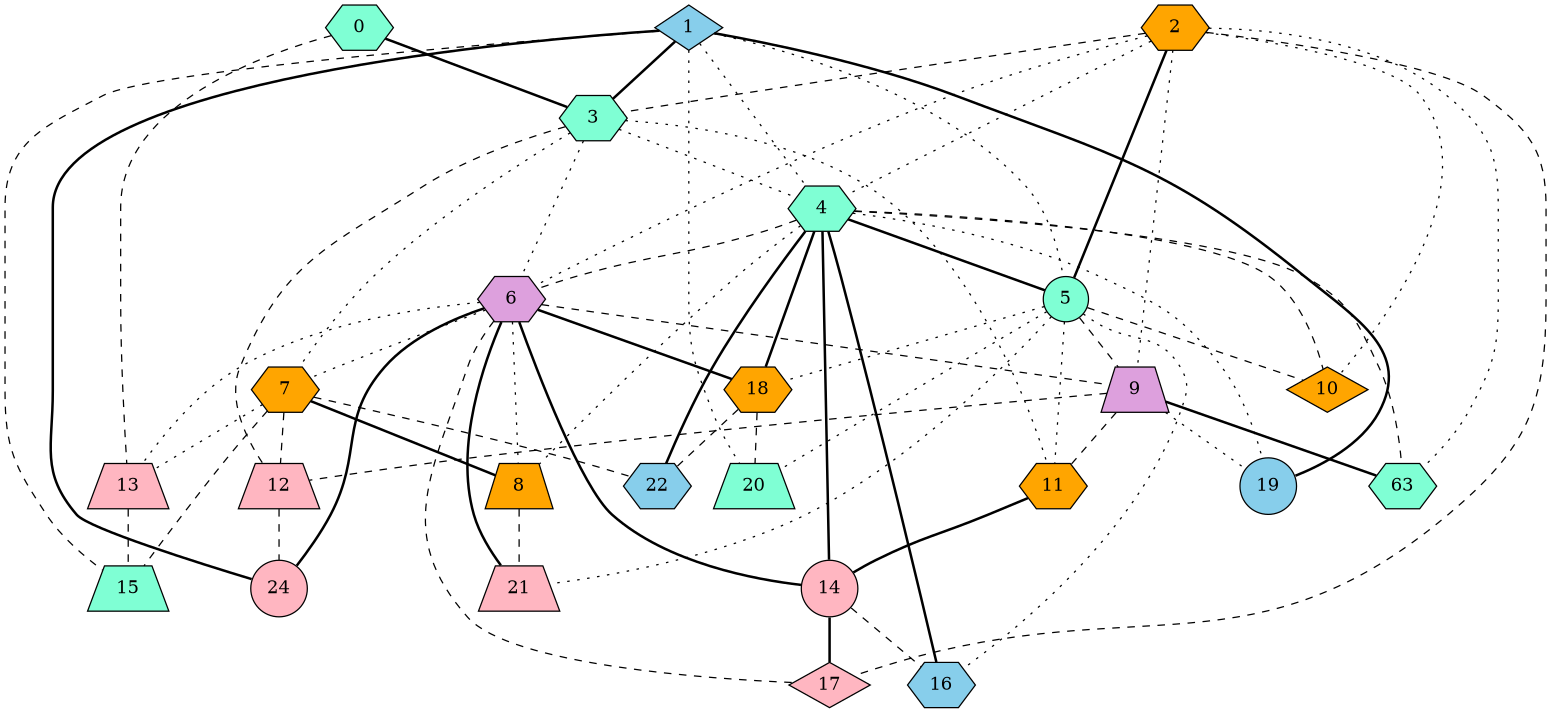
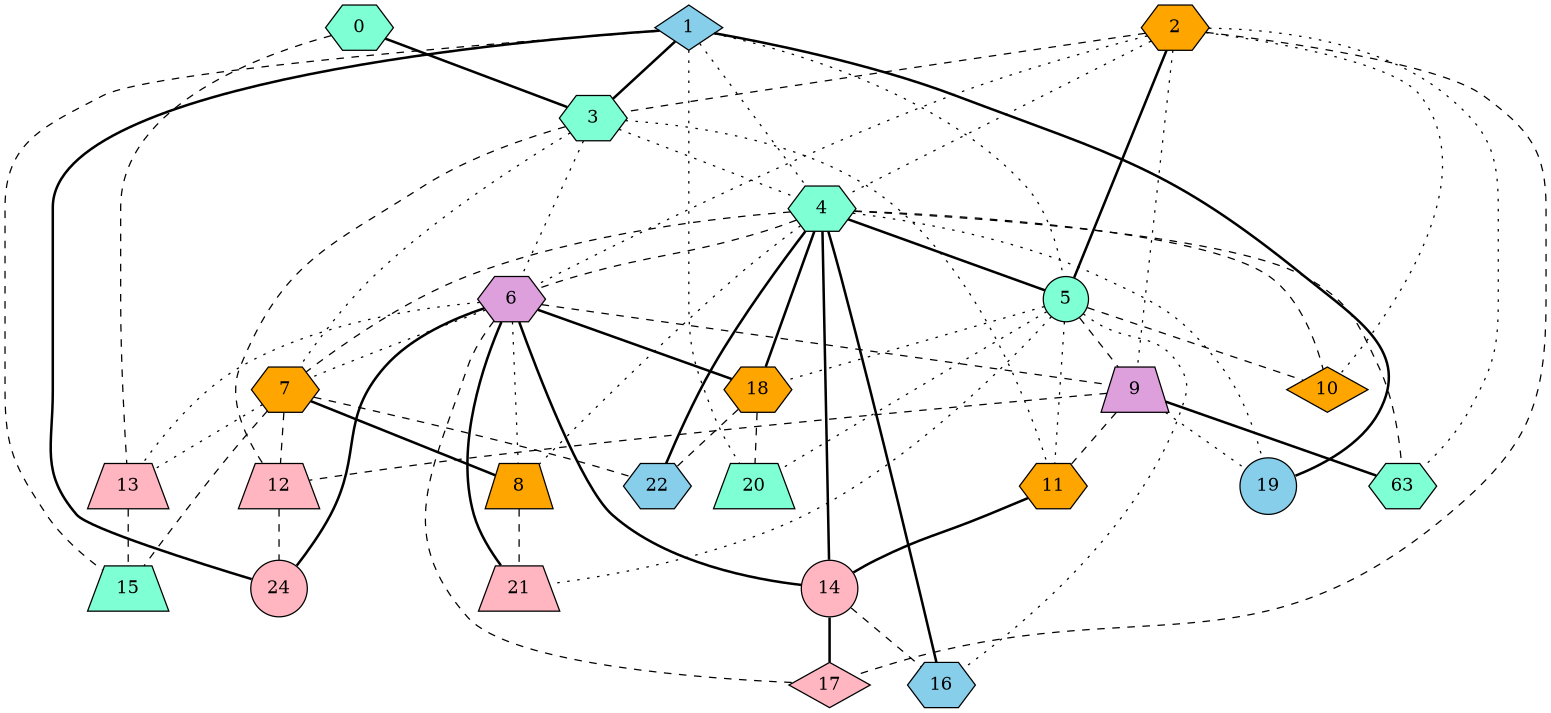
edge "4" -- "7": added
